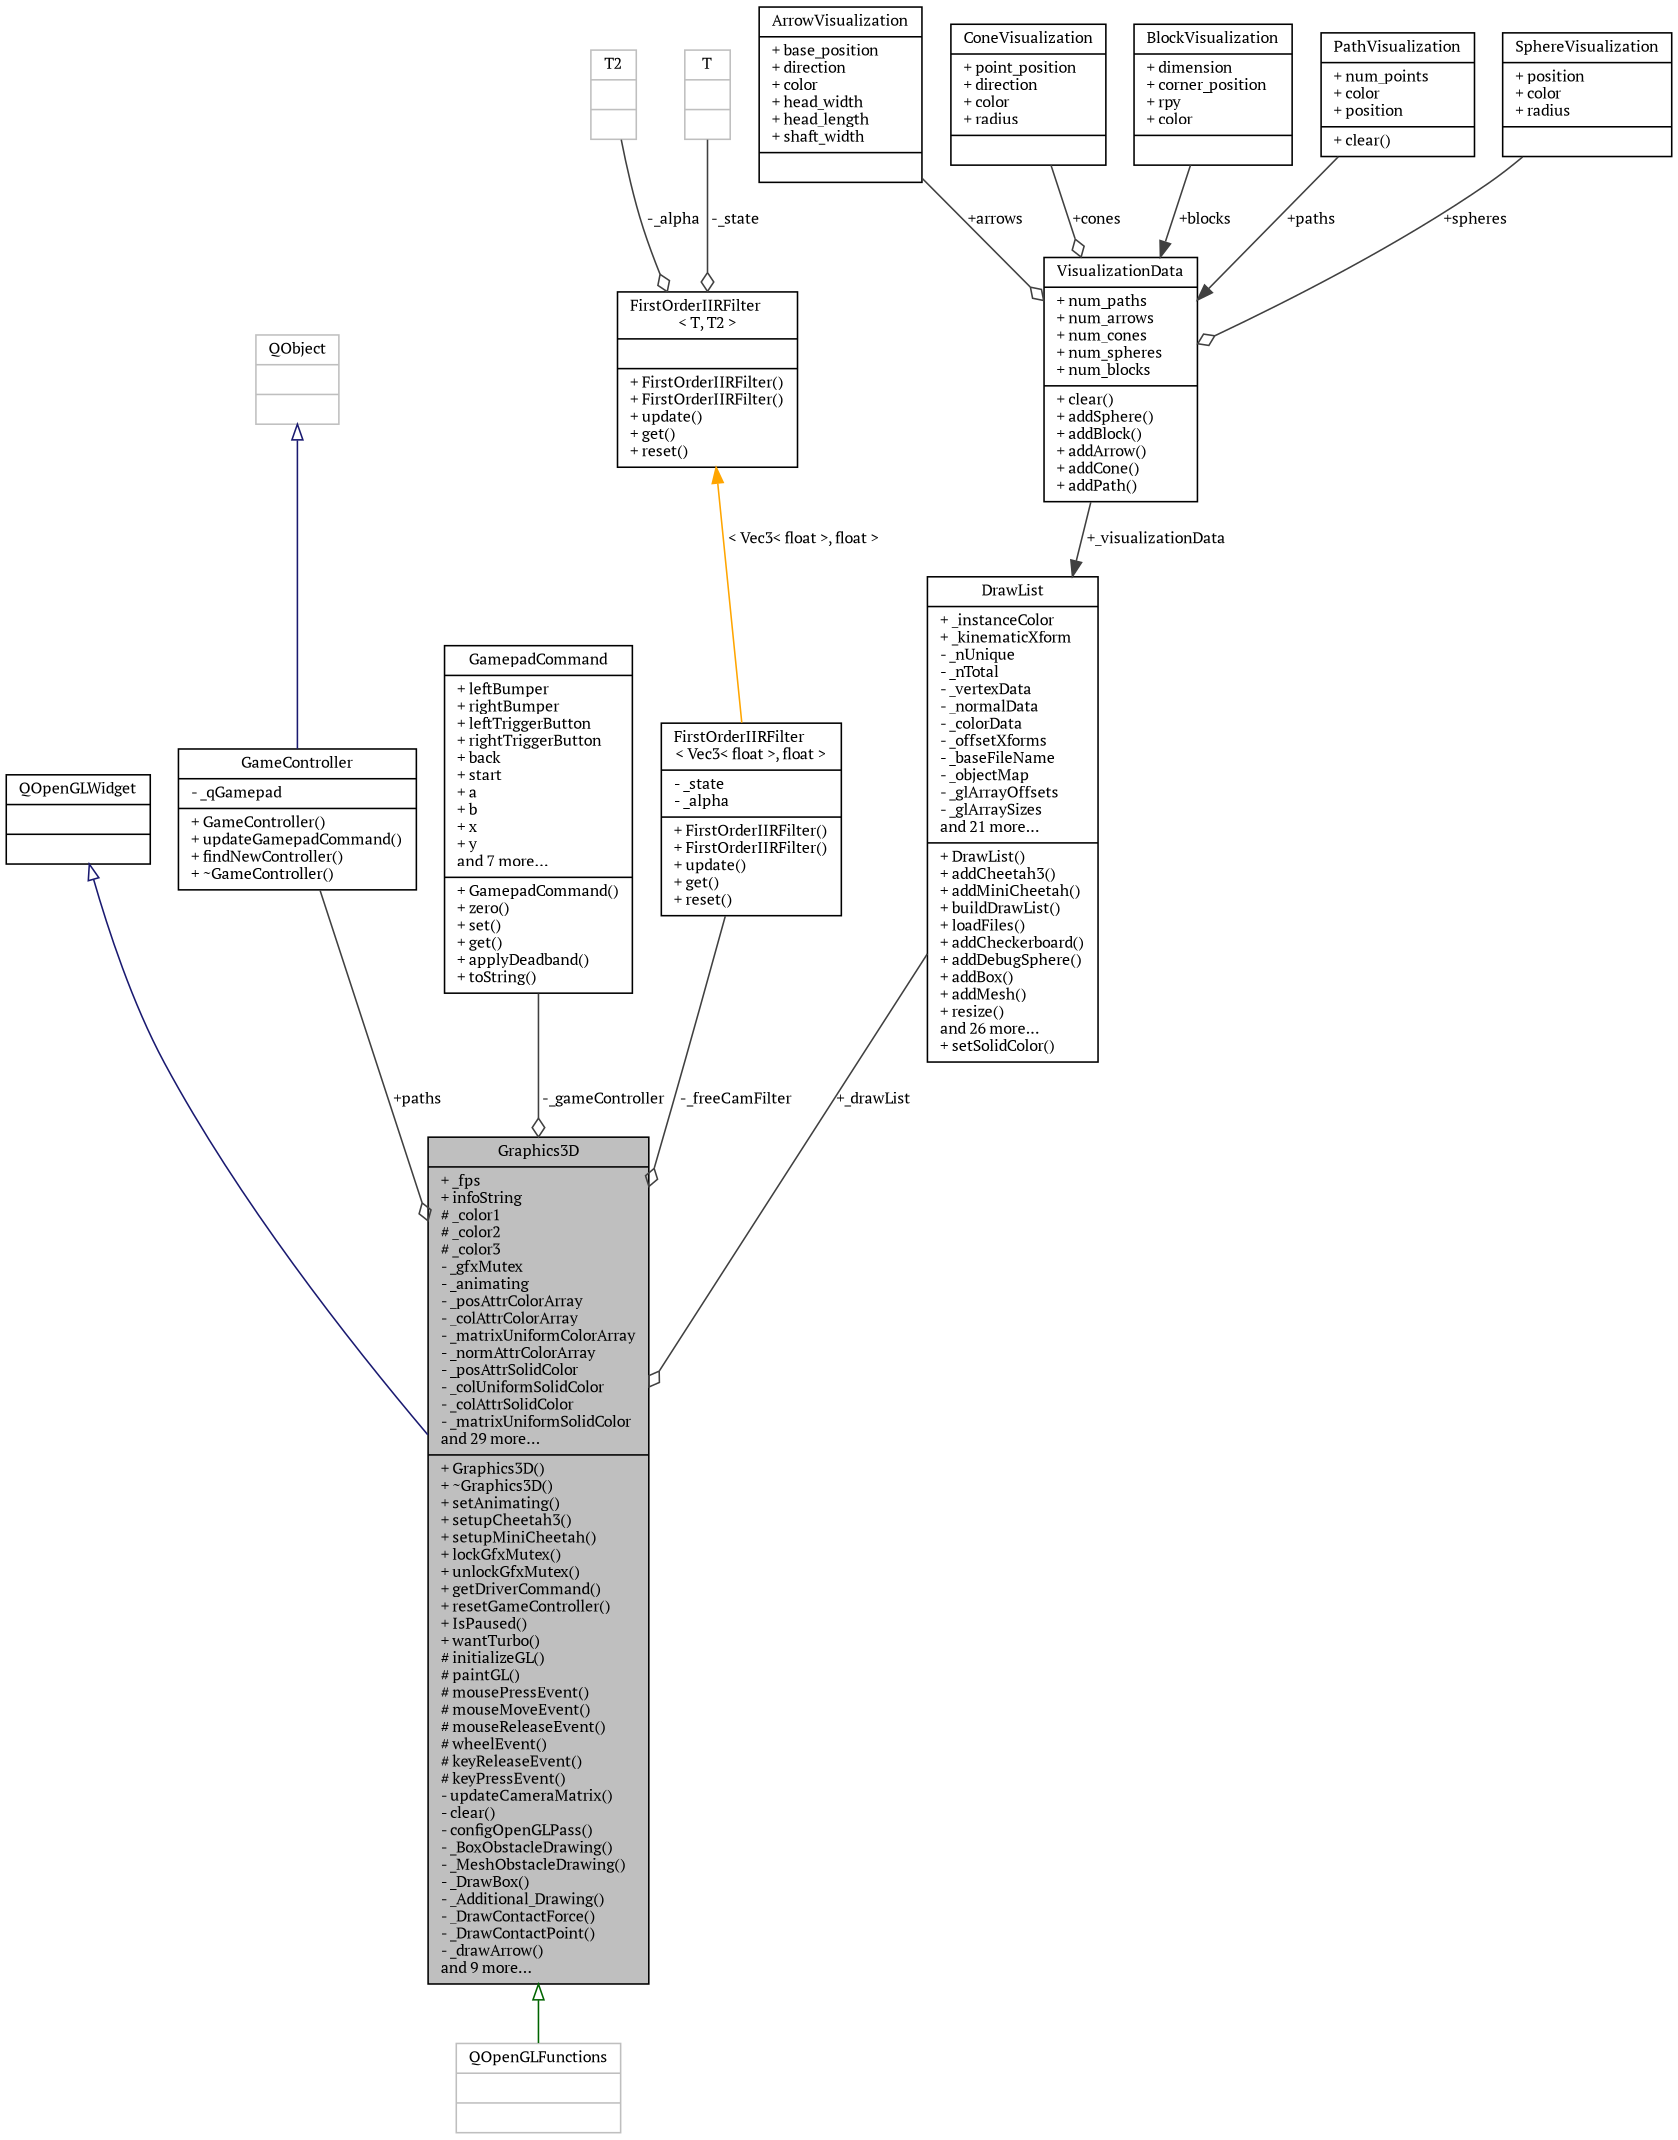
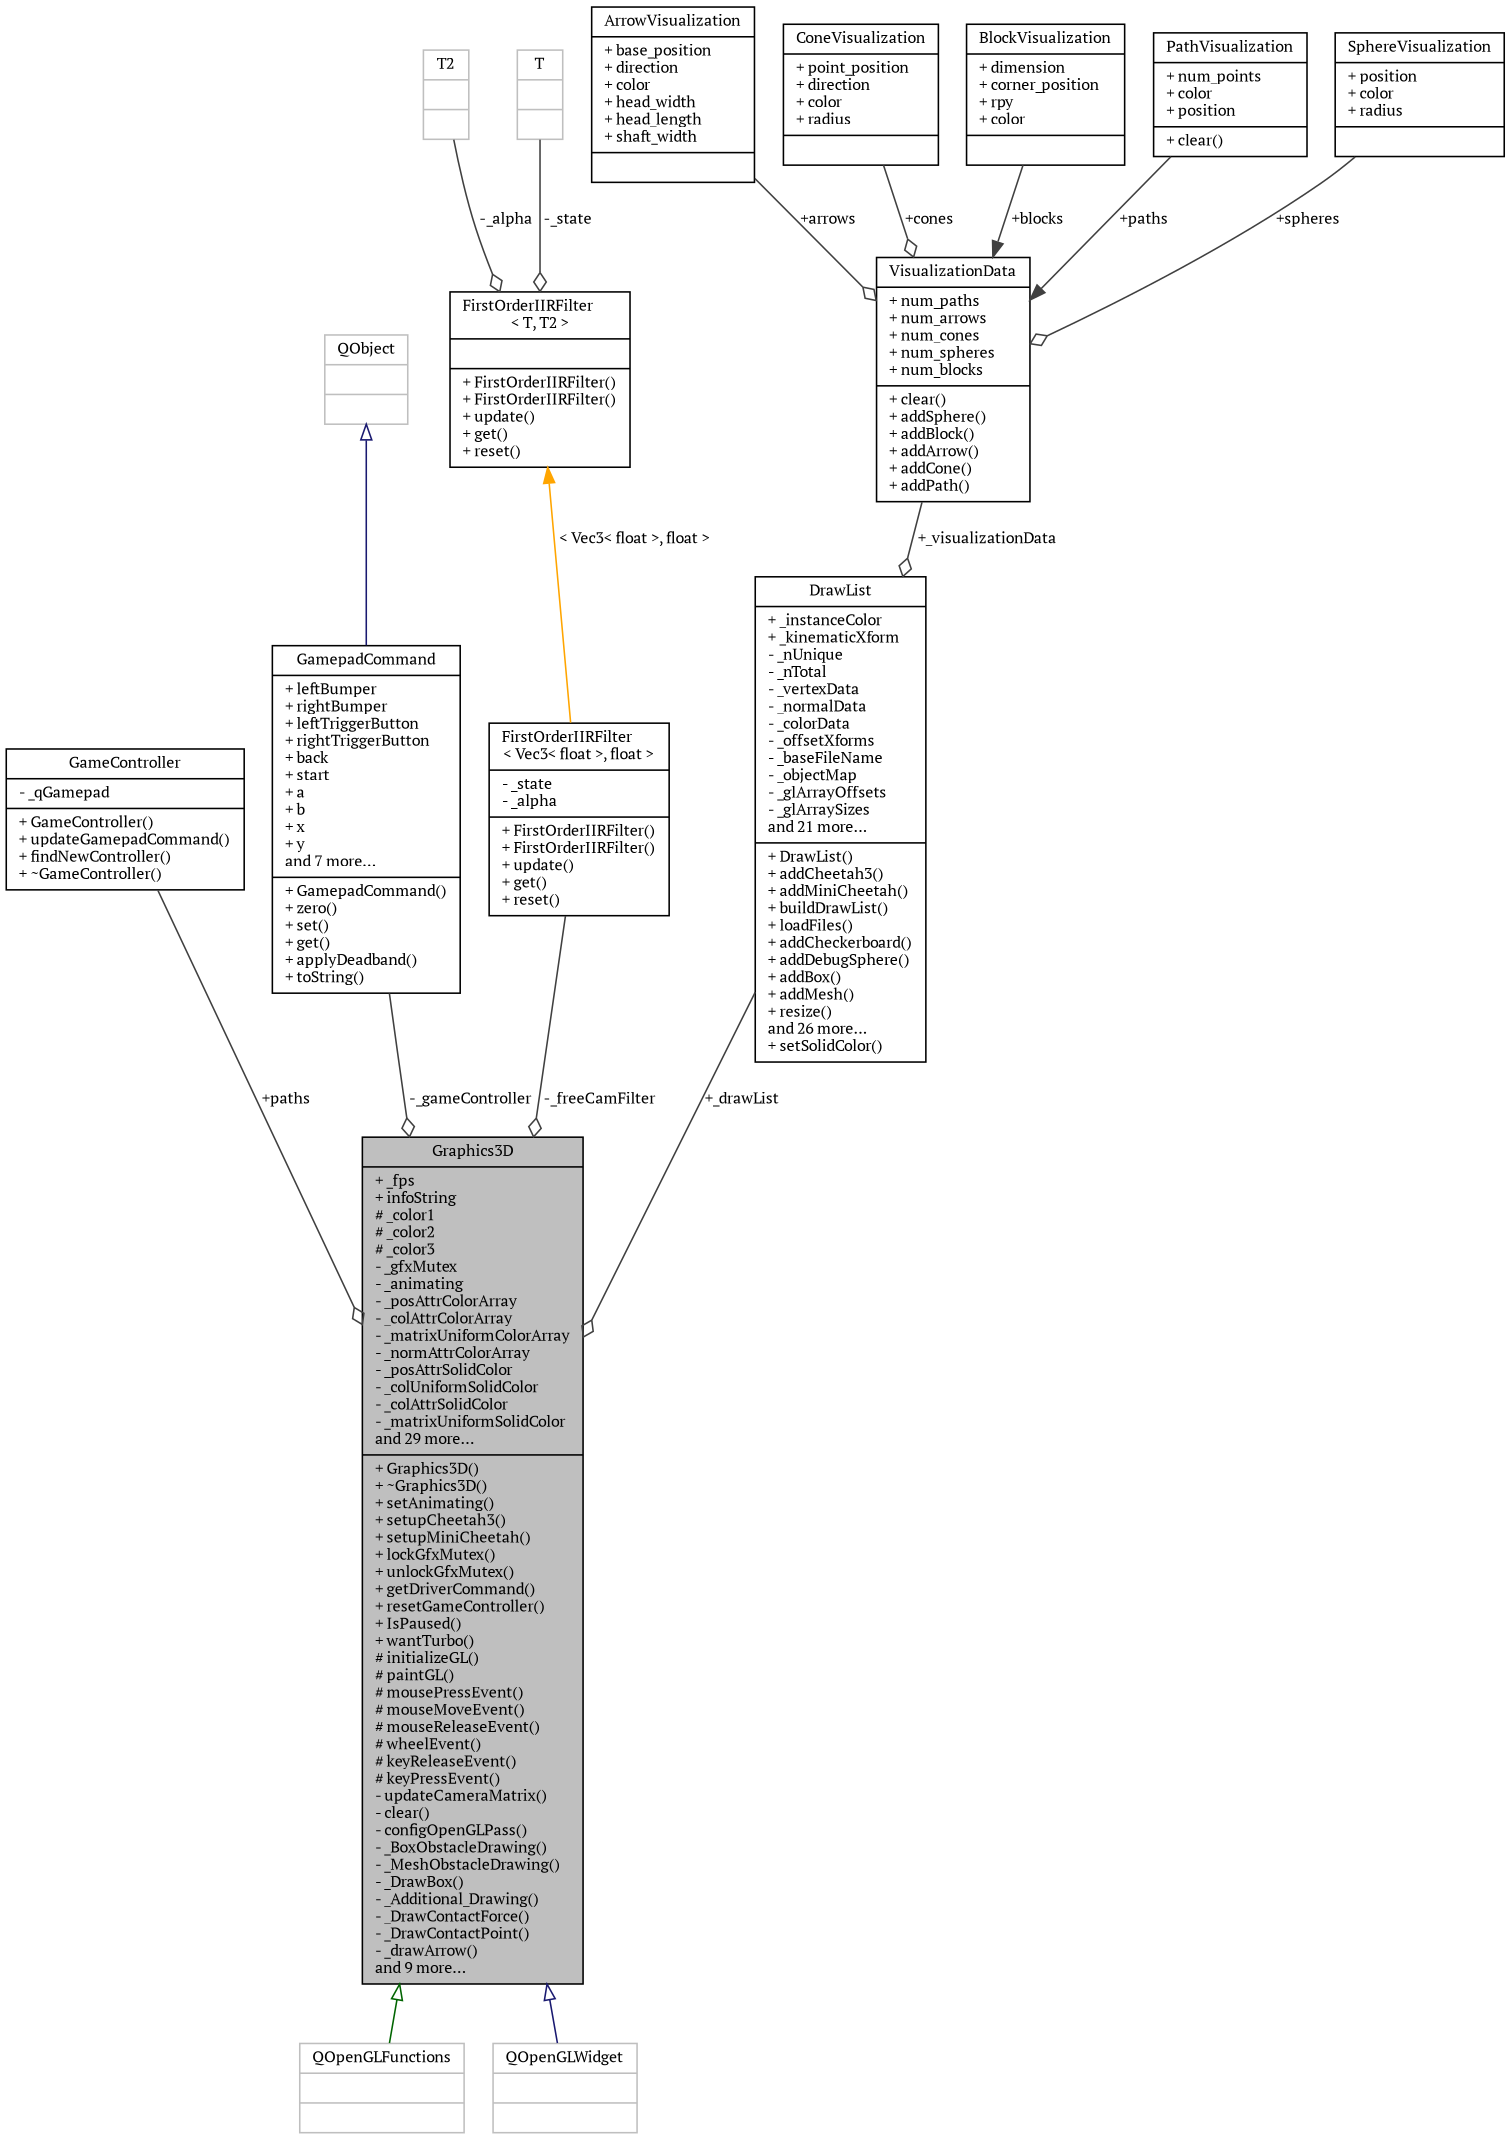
edge "VisualizationData" -> "DrawList": arrowhead normal -> odiamond
edge "GameController" -> "QObject": now "GamepadCommand" -> "QObject"
node "QOpenGLWidget": color black -> grey75
edge "Graphics3D" -> "QOpenGLWidget": reversed
